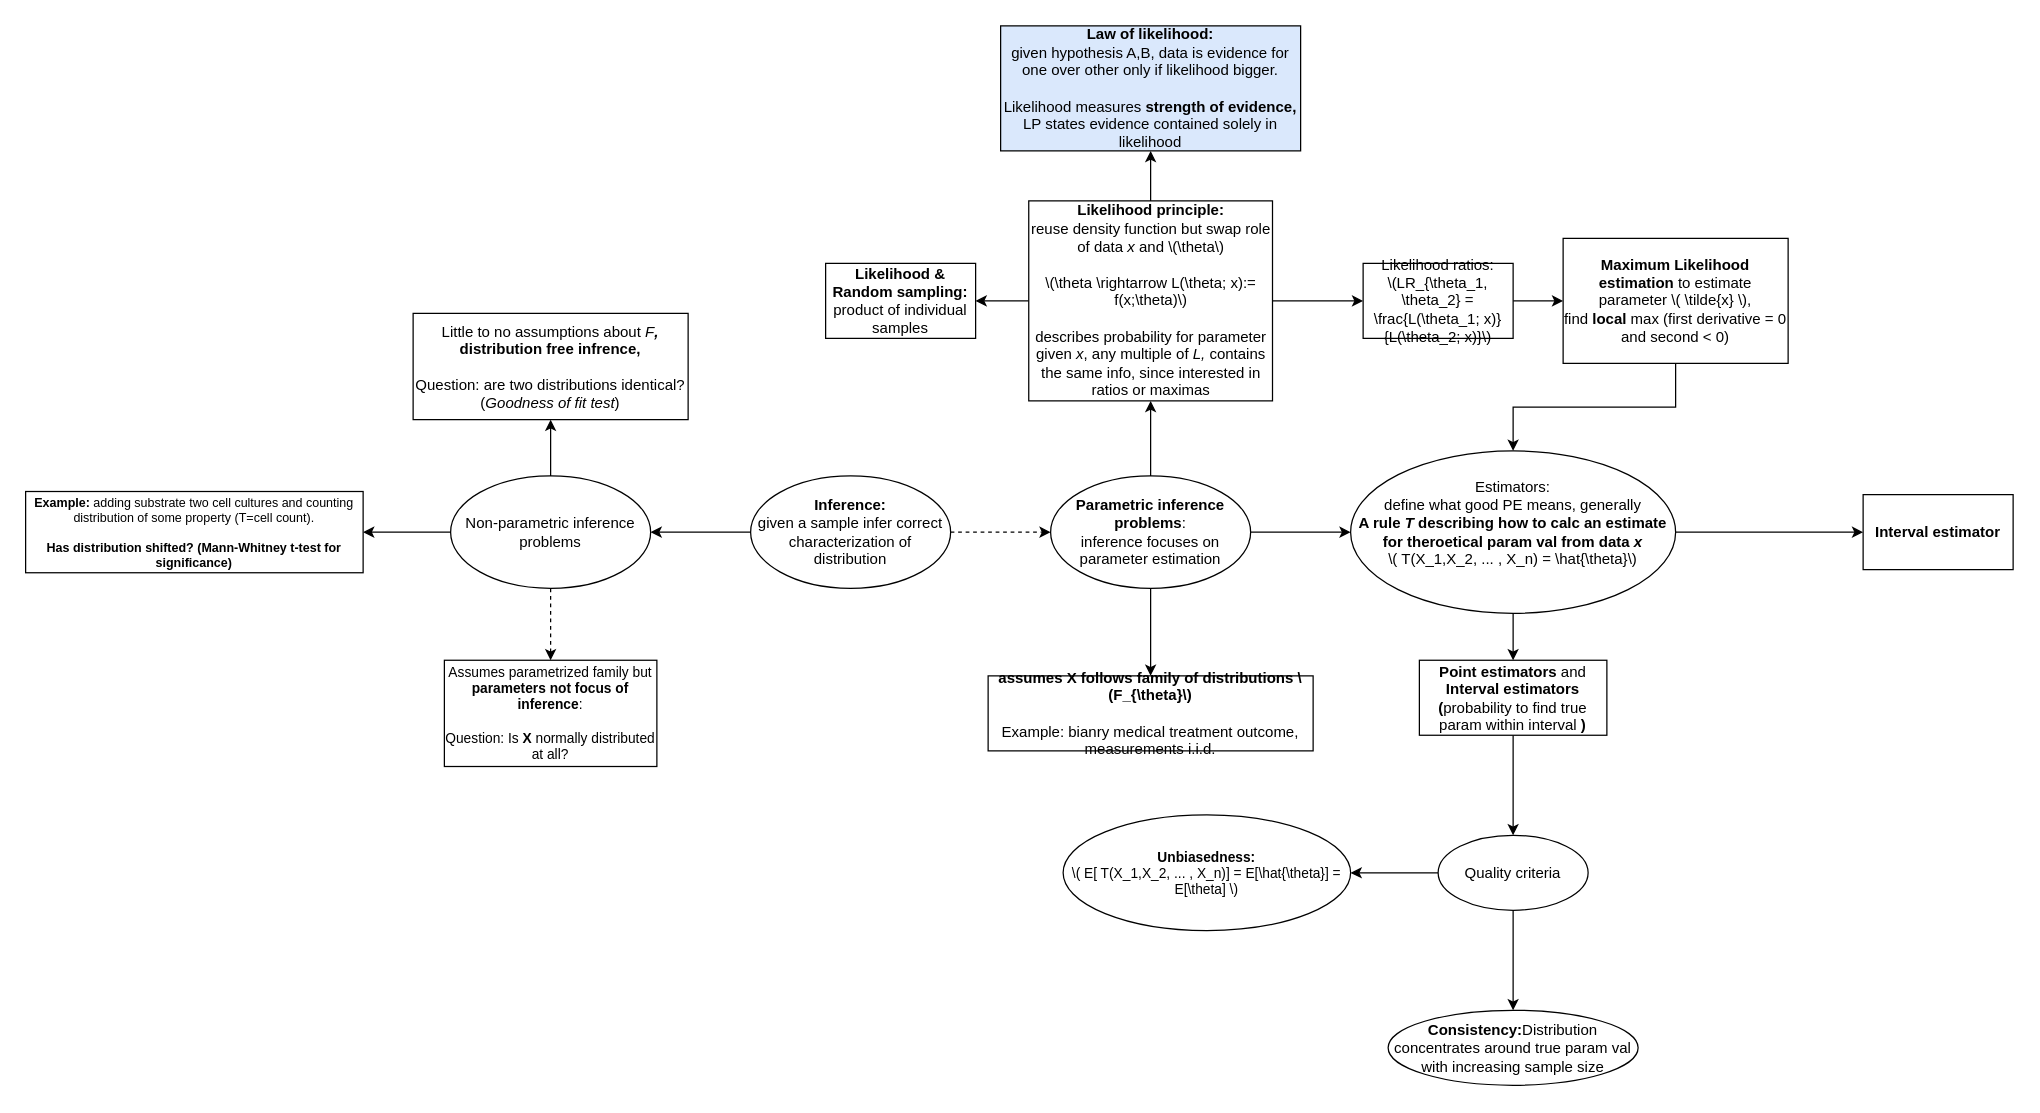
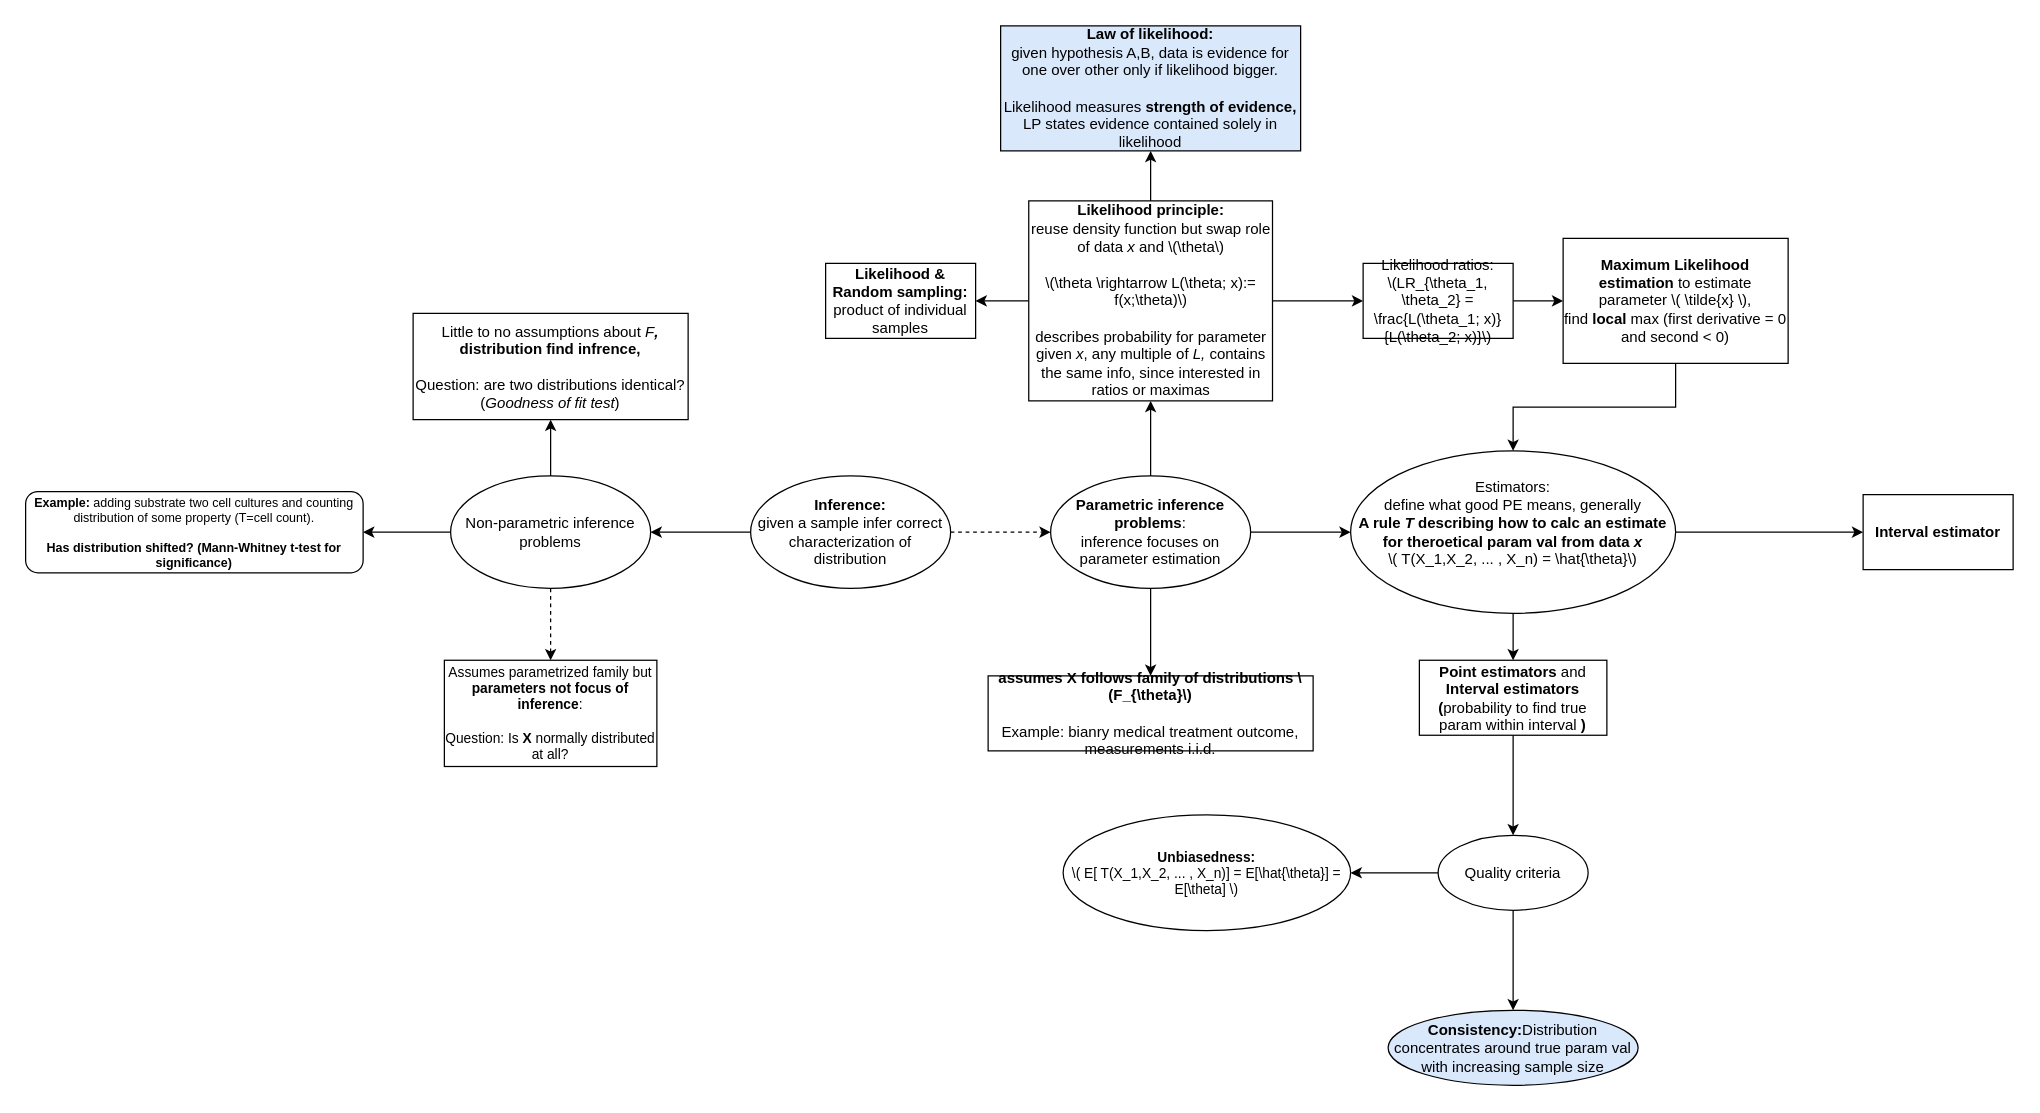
node "Little to no assumptions about F, distribution free infrence, Question: are two distributions identical? (Goodness of fit test)": label "Little to no assumptions about F, distribution free infrence, Question: are two distributions identical? (Goodness of fit test)" -> "Little to no assumptions about F, distribution find infrence, Question: are two distributions identical? (Goodness of fit test)"
node "Example: adding substrate two cell cultures and counting distribution of some property (T=cell count). Has distribution shifted? (Mann-Whitney t-test for significance)": shape rectangle -> rounded rectangle
node "Consistency:Distribution concentrates around true param val with increasing sample size": fillcolor #ffffff -> #dae8fc
